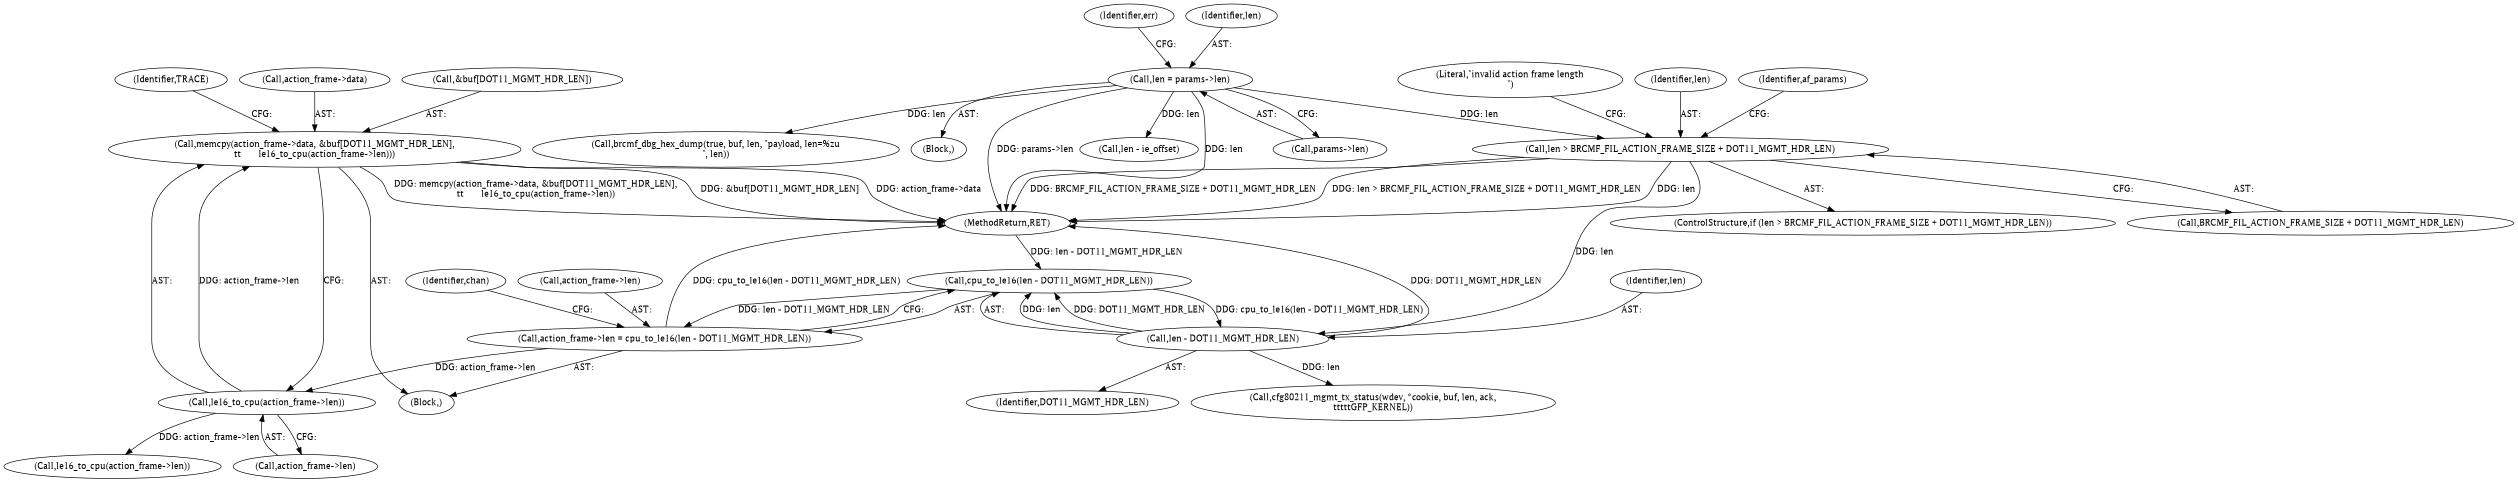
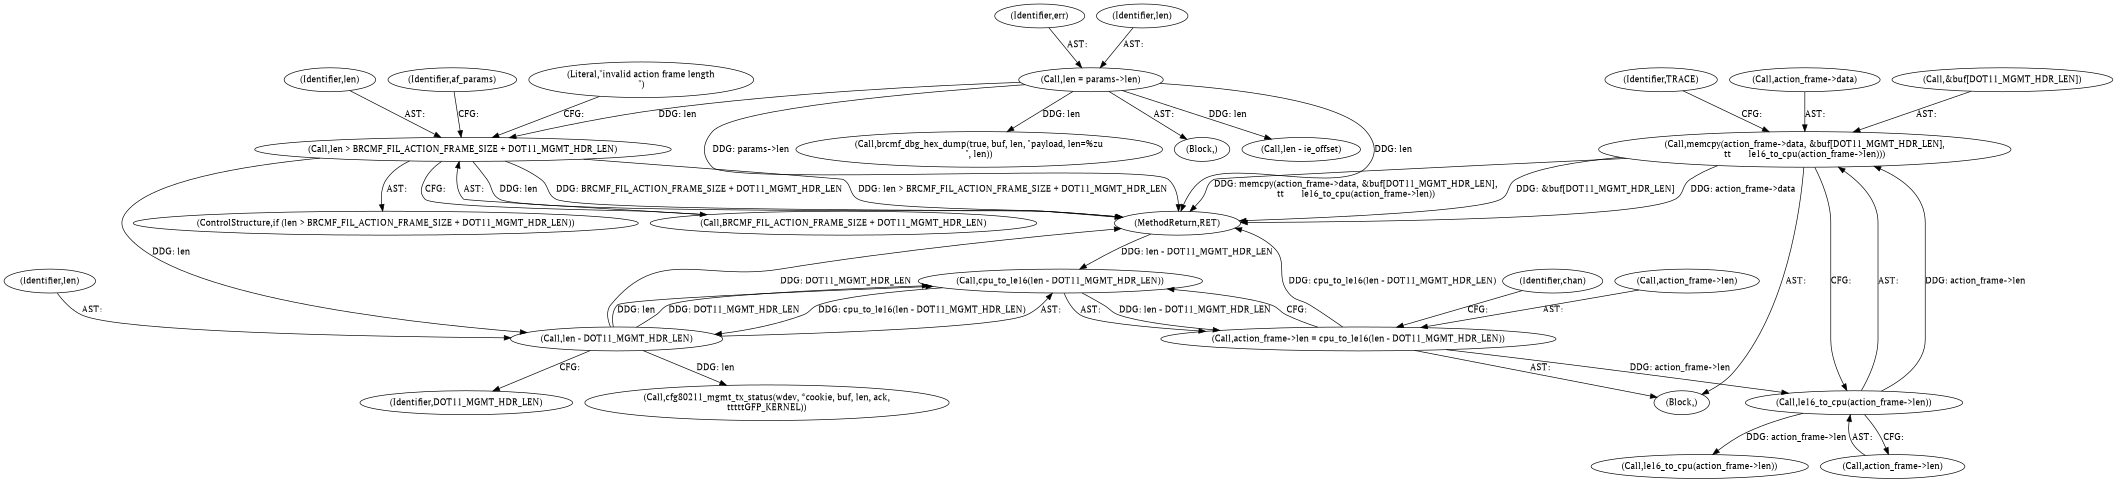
edge "(Identifier,err)" -> "(Call,len = params->len)": label "CFG: " -> "AST: "
node "(Call,params->len)": removed
edge "(Call,len - DOT11_MGMT_HDR_LEN)" -> "(Identifier,DOT11_MGMT_HDR_LEN)": label "AST: " -> "CFG: "
